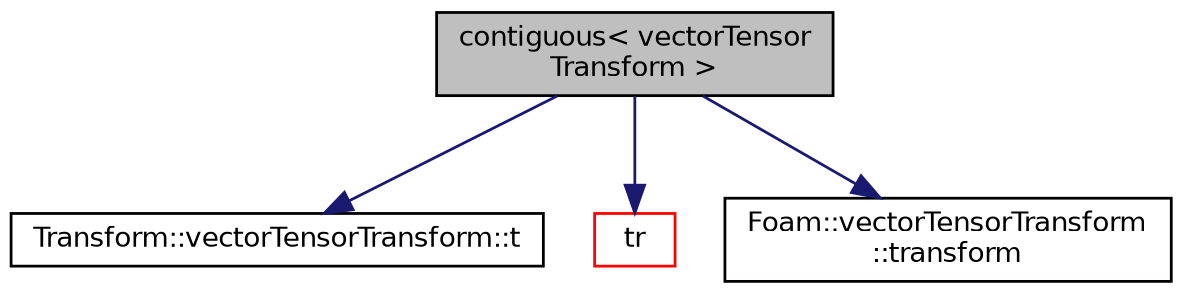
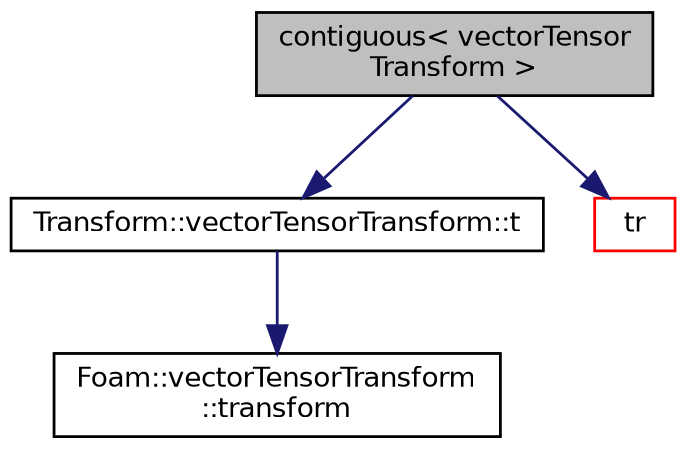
edge "contiguous< vectorTensor Transform >" -> "Foam::vectorTensorTransform ::transform": now "Transform::vectorTensorTransform::t" -> "Foam::vectorTensorTransform ::transform"
